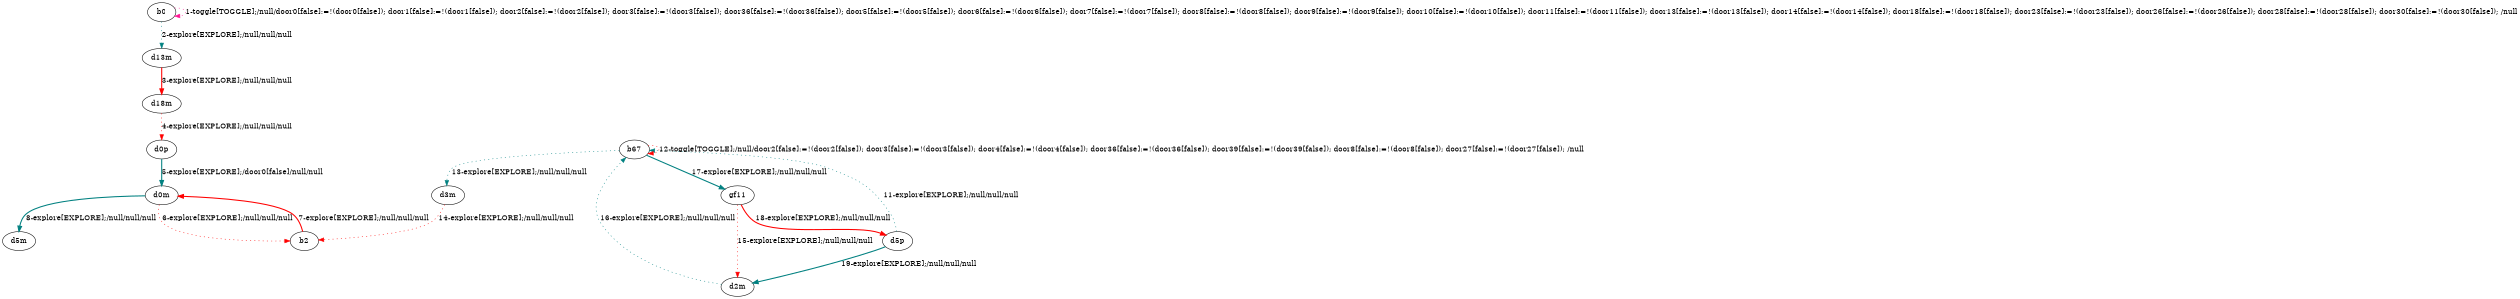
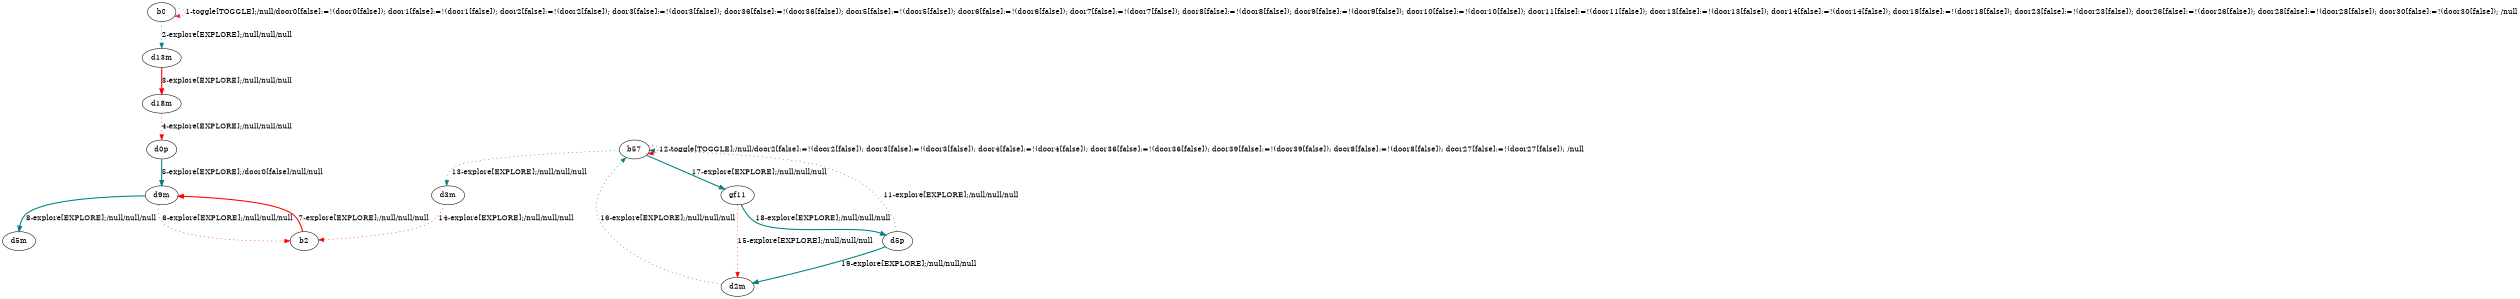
node "b67": label "b67" -> "b57"
node "d0m": label "d0m" -> "d9m"
edge "gf11" -> "d5p": color red -> teal
